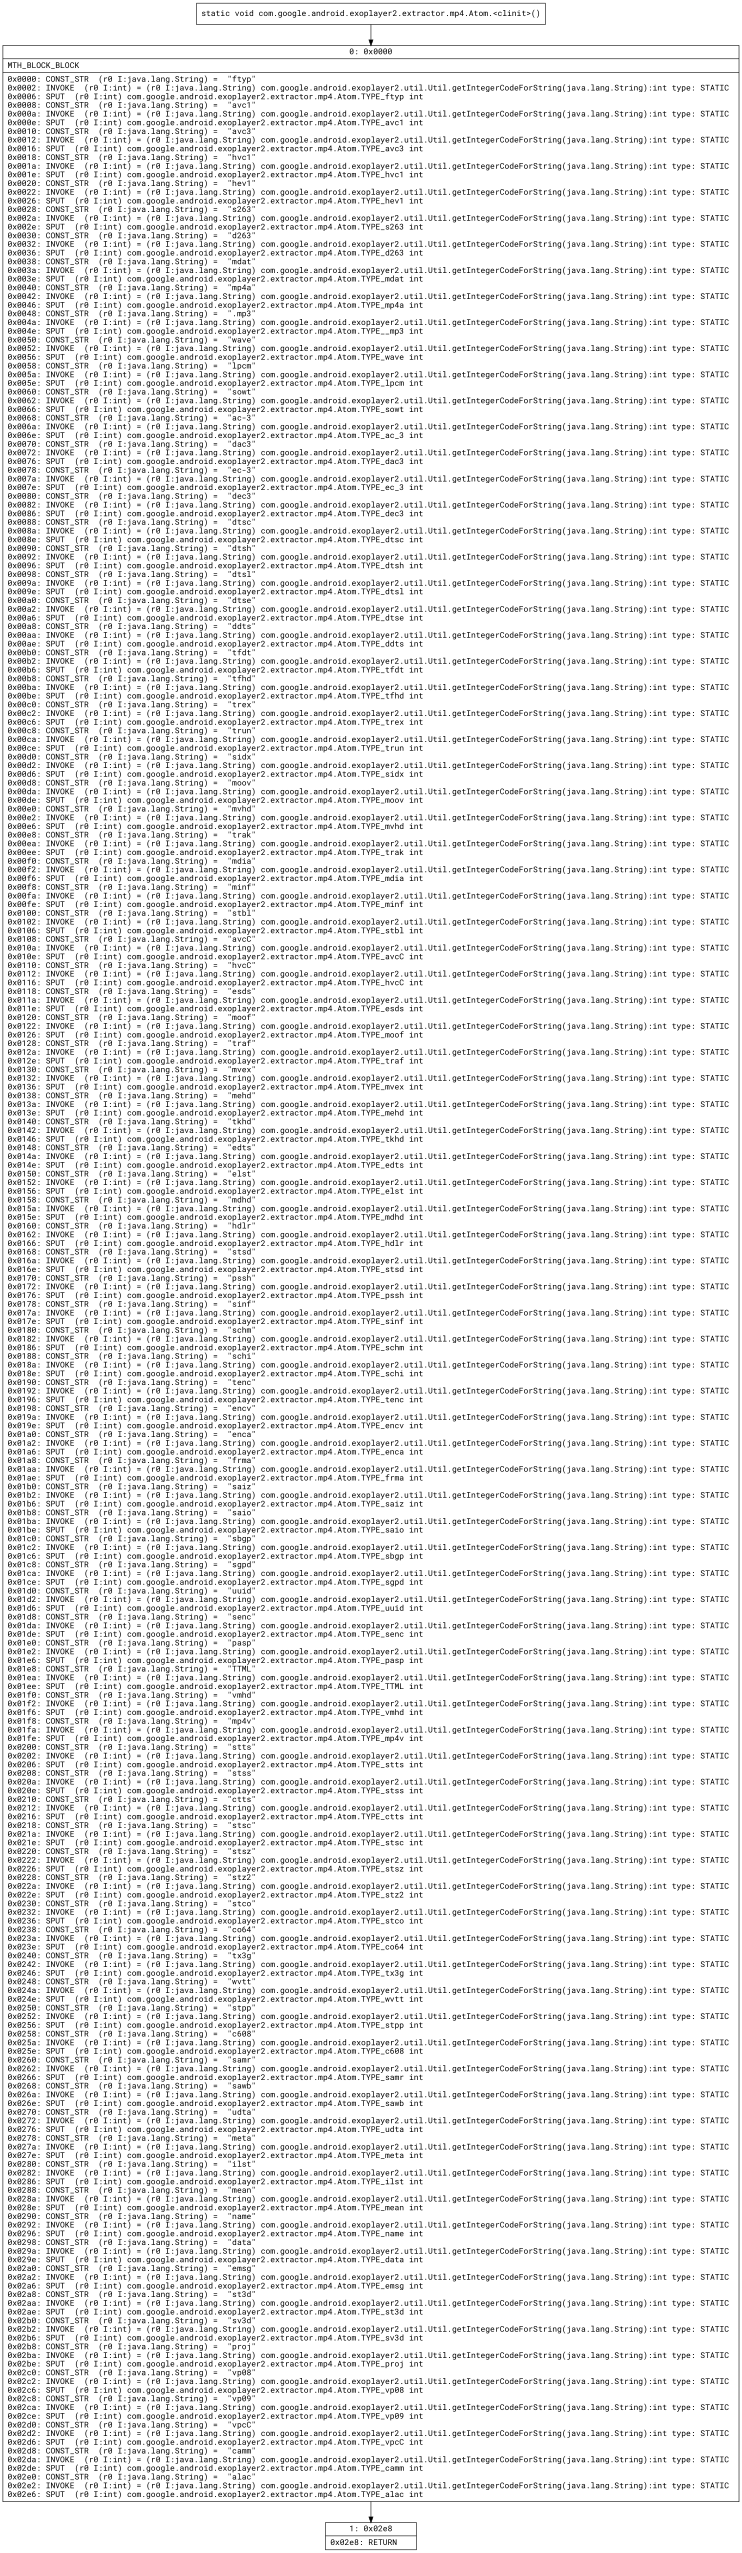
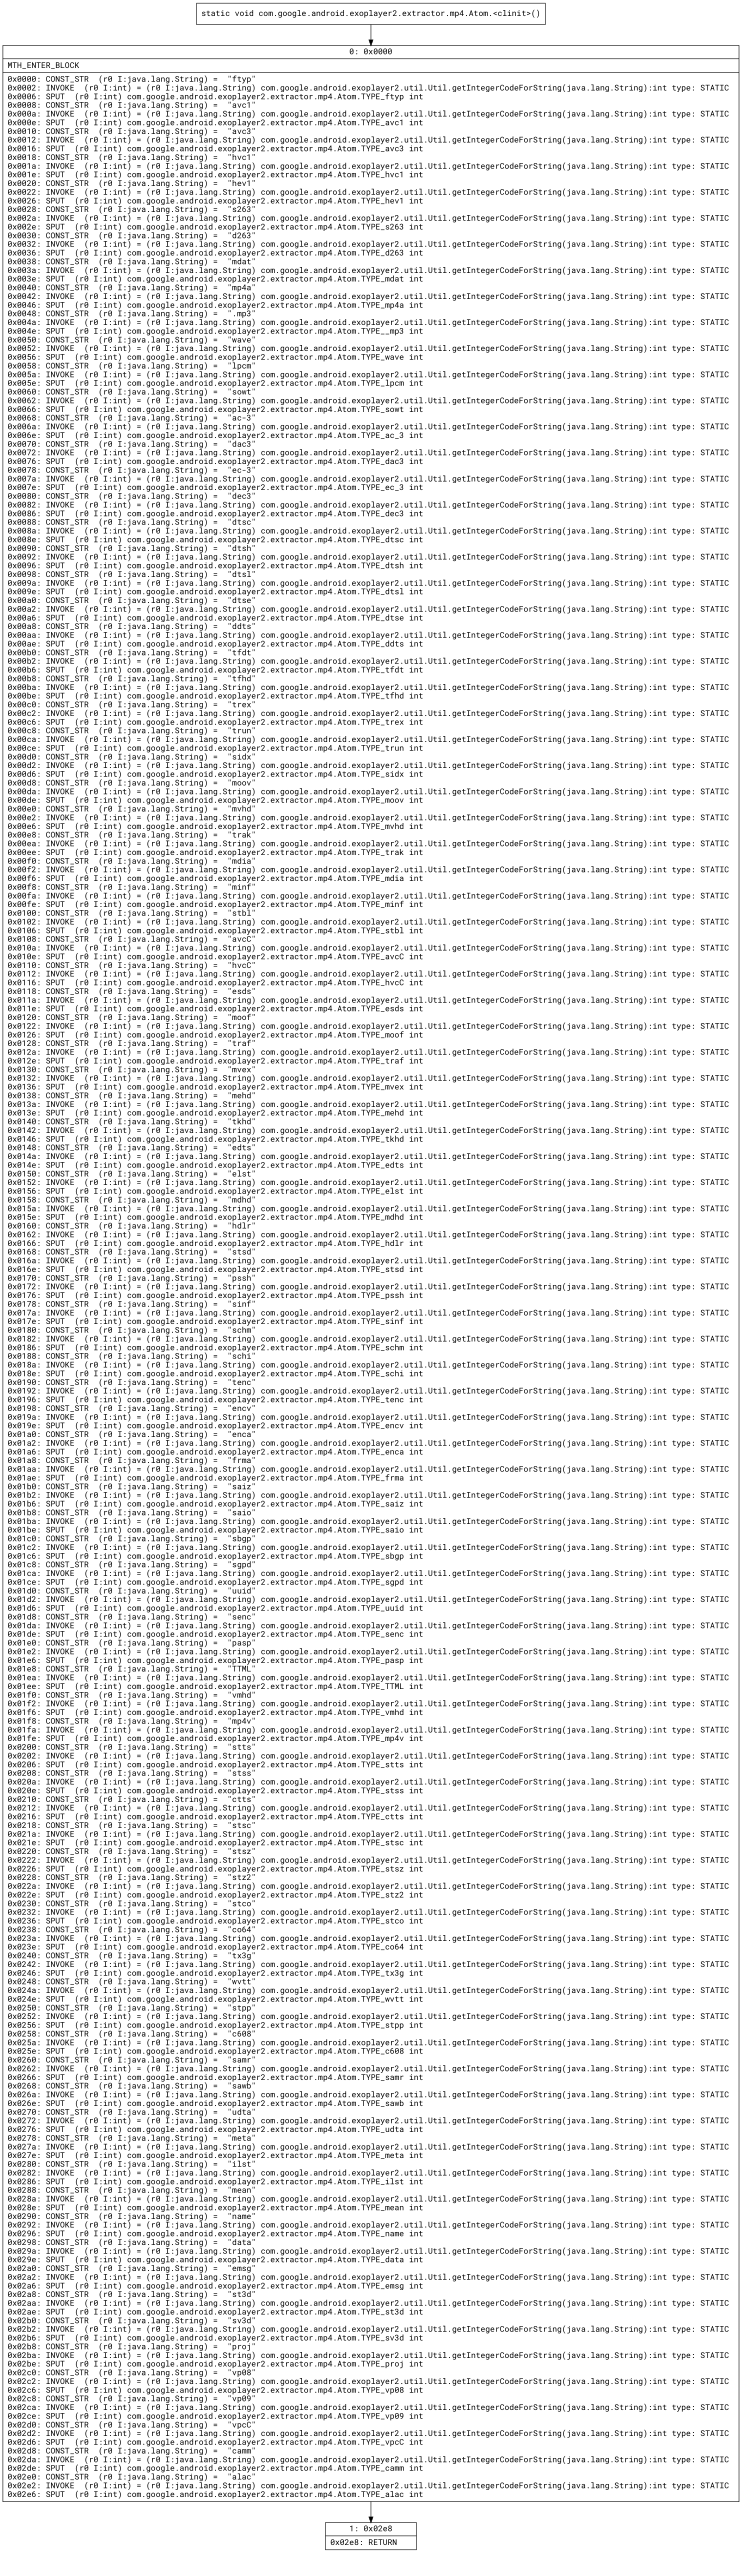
node "0: 0x0000": text "MTH_BLOCK_BLOCK" -> "MTH_ENTER_BLOCK"
